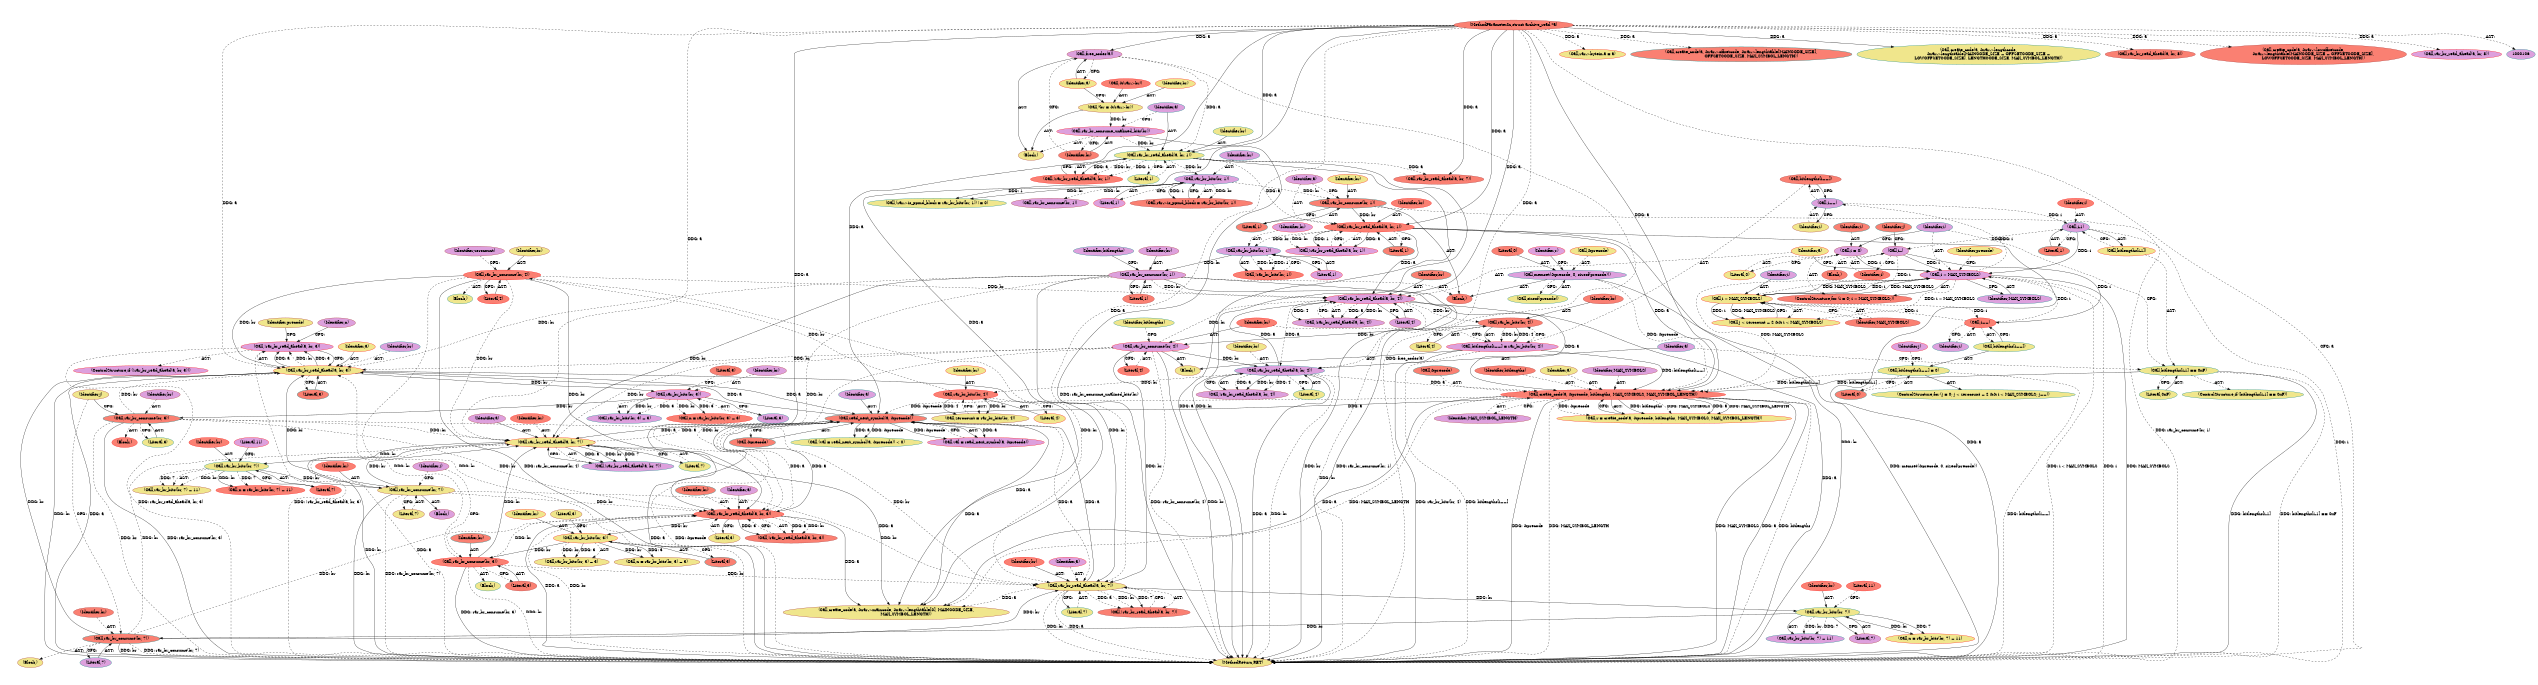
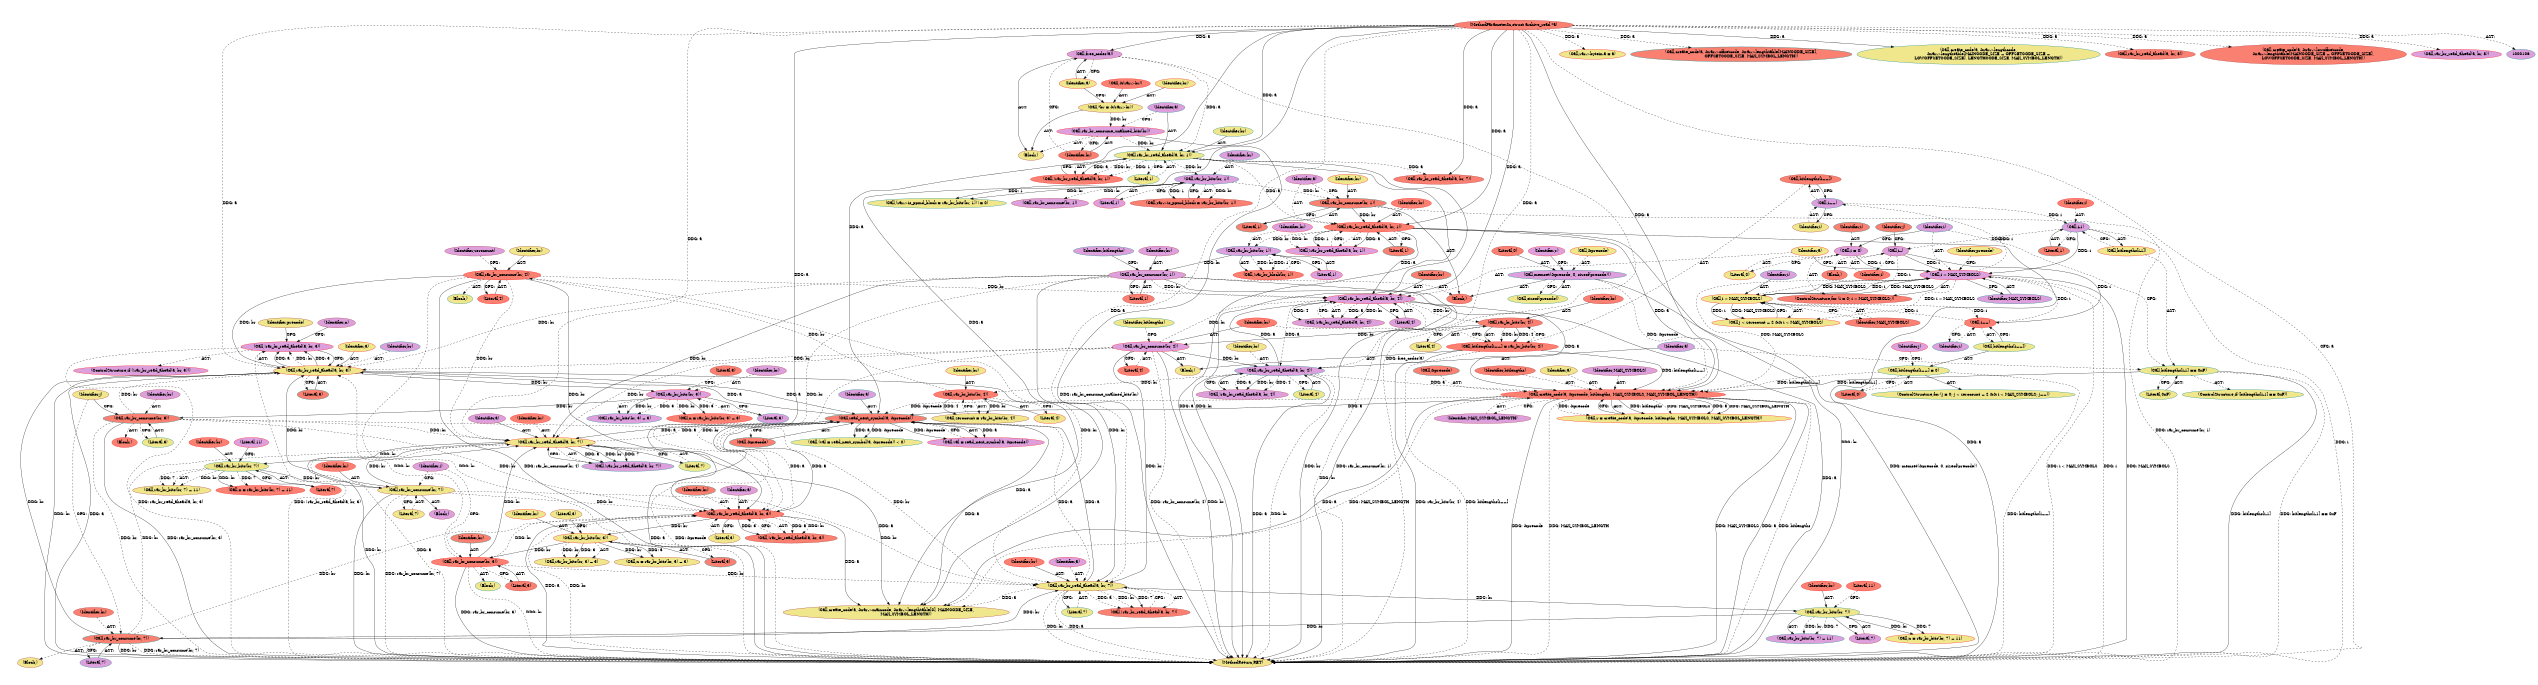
node "(Call,!rar_br_bits(br, 1))": label "(Call,!rar_br_bits(br, 1))" -> "(Call,!rar_br_block(br, 1))"
node "(Call,bitlengths[i++] = rar_br_bits(br, 4))": fillcolor plum -> salmon
